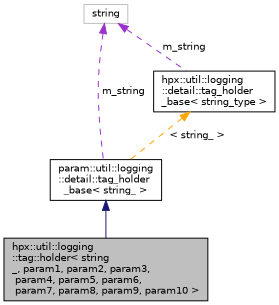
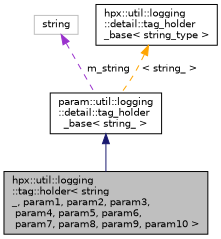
edge "hpx::util::logging ::detail::tag_holder _base< string_type >" -> "string": removed, label "m_string"
